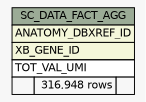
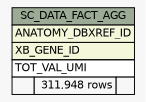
node "SC_DATA_FACT_AGG": text "316,948 rows" -> "311,948 rows"
